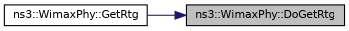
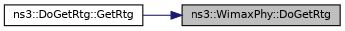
node "ns3::WimaxPhy::GetRtg": label "ns3::WimaxPhy::GetRtg" -> "ns3::DoGetRtg::GetRtg"
